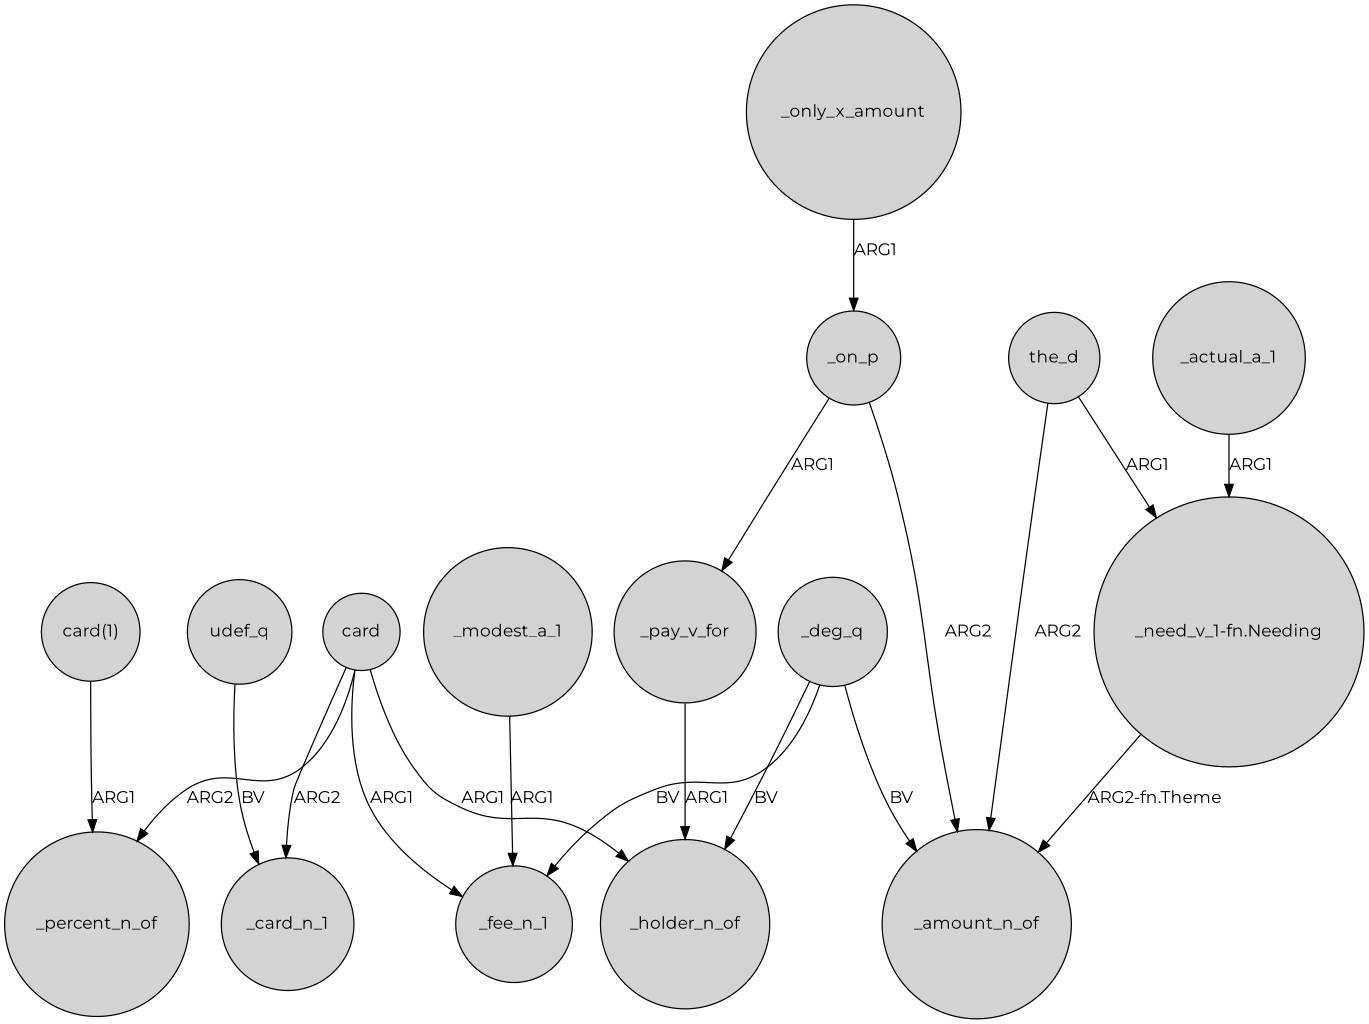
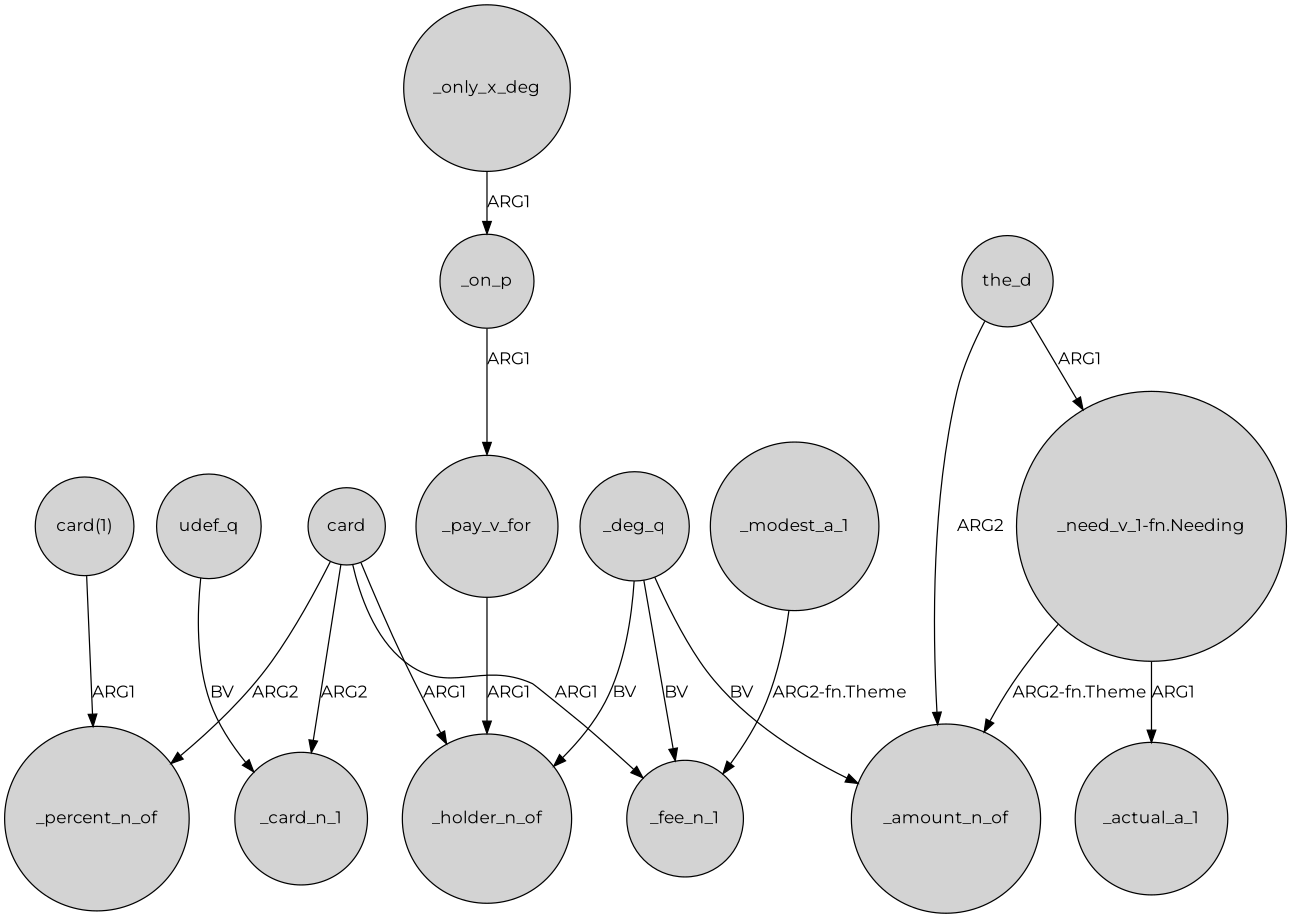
node "_only_x_amount": label "_only_x_amount" -> "_only_x_deg"
edge "_actual_a_1" -> "_need_v_1-fn.Needing": reversed
edge "_on_p" -> "_amount_n_of": removed, label "ARG2"
edge "_modest_a_1" -> "_fee_n_1": label "ARG1" -> "ARG2-fn.Theme"
